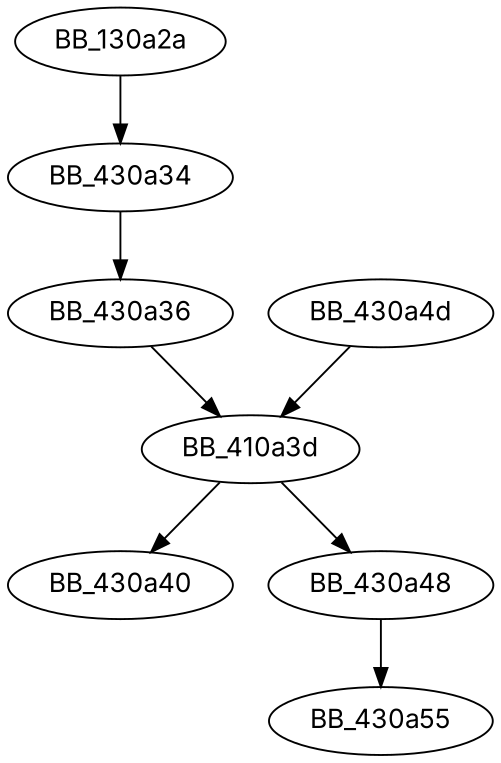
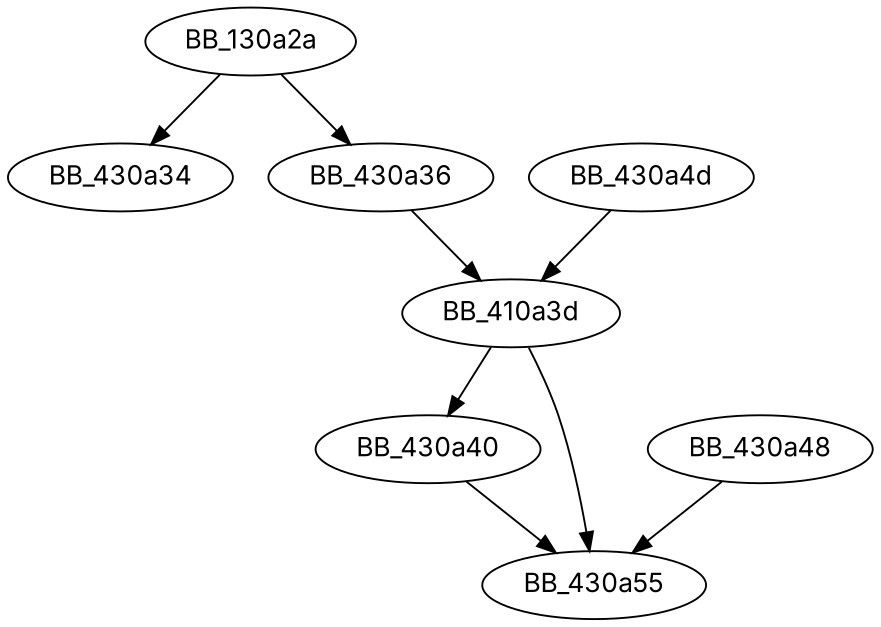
edge "BB_430a34" -> "BB_430a36": now "BB_130a2a" -> "BB_430a36"
edge "BB_410a3d" -> "BB_430a48": now "BB_410a3d" -> "BB_430a55"
edge "BB_430a40" -> "BB_430a55": added
